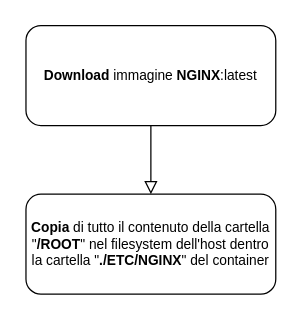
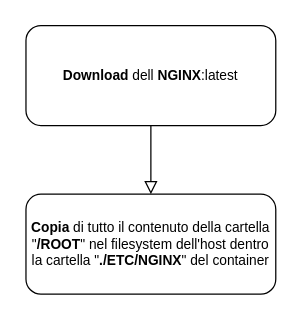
node "Download immagine NGINX:latest": label "Download immagine NGINX:latest" -> "Download dell NGINX:latest"
